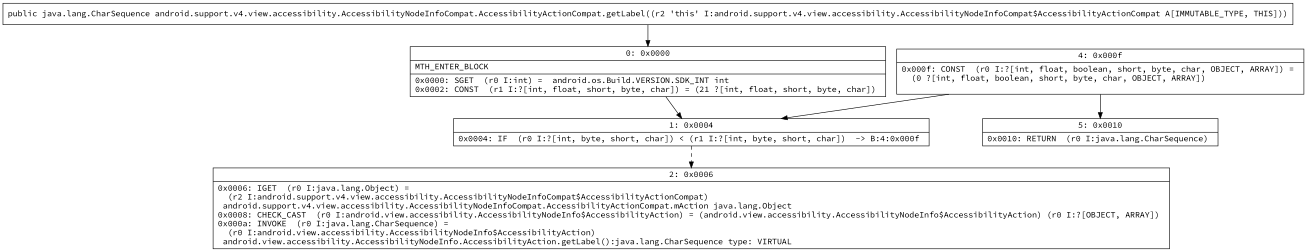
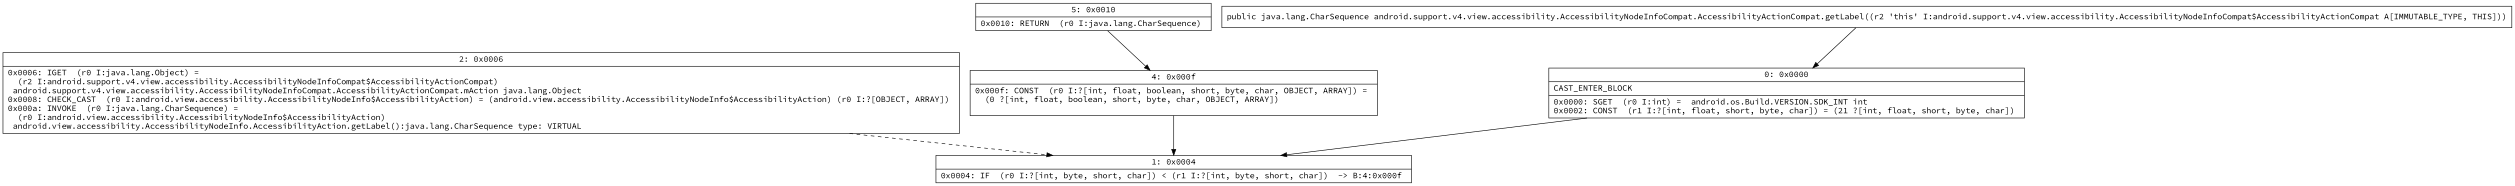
node "0: 0x0000": text "MTH_ENTER_BLOCK" -> "CAST_ENTER_BLOCK"
edge "4: 0x000f" -> "5: 0x0010": reversed
edge "1: 0x0004" -> "2: 0x0006": reversed
